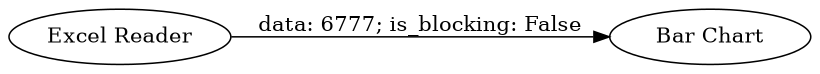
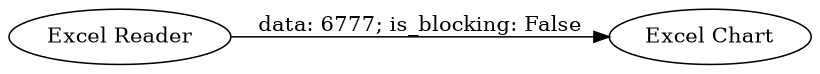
node "Bar Chart": label "Bar Chart" -> "Excel Chart"
